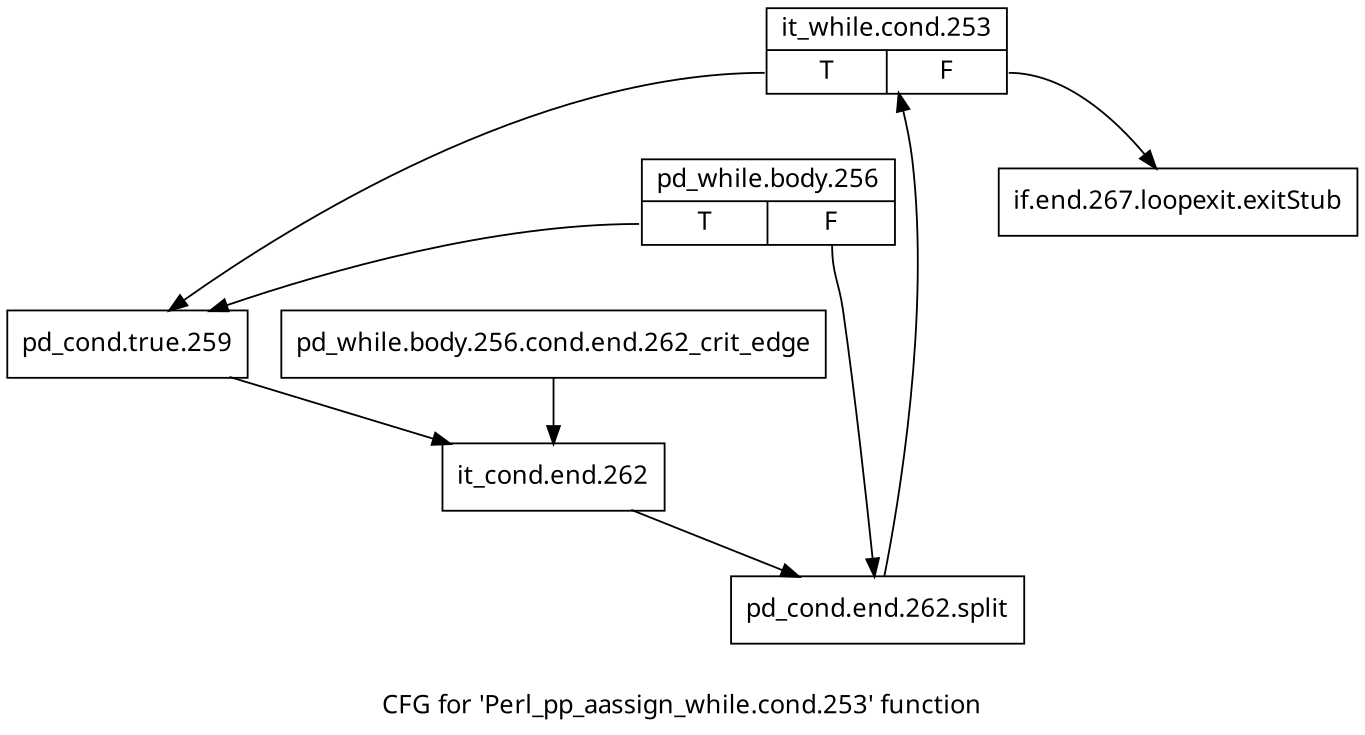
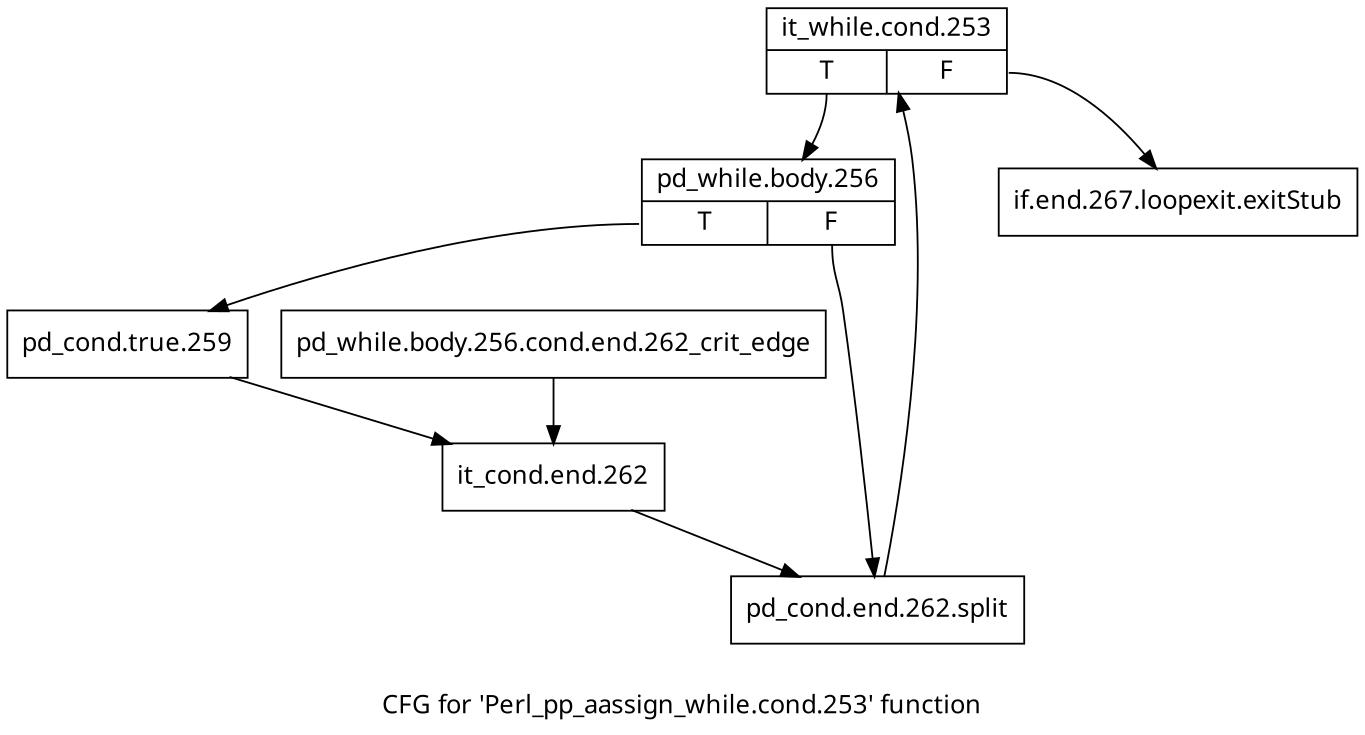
edge "it_while.cond.253" -> "pd_cond.true.259": now "it_while.cond.253" -> "pd_while.body.256"
